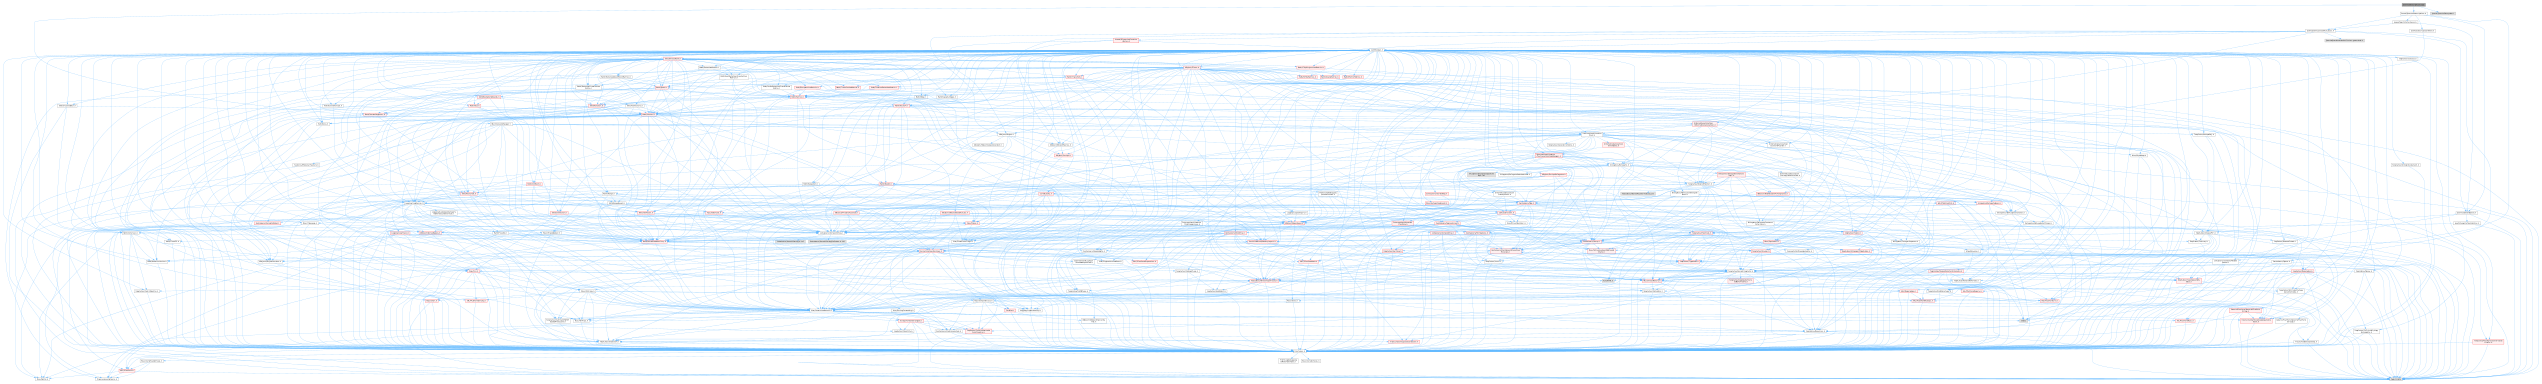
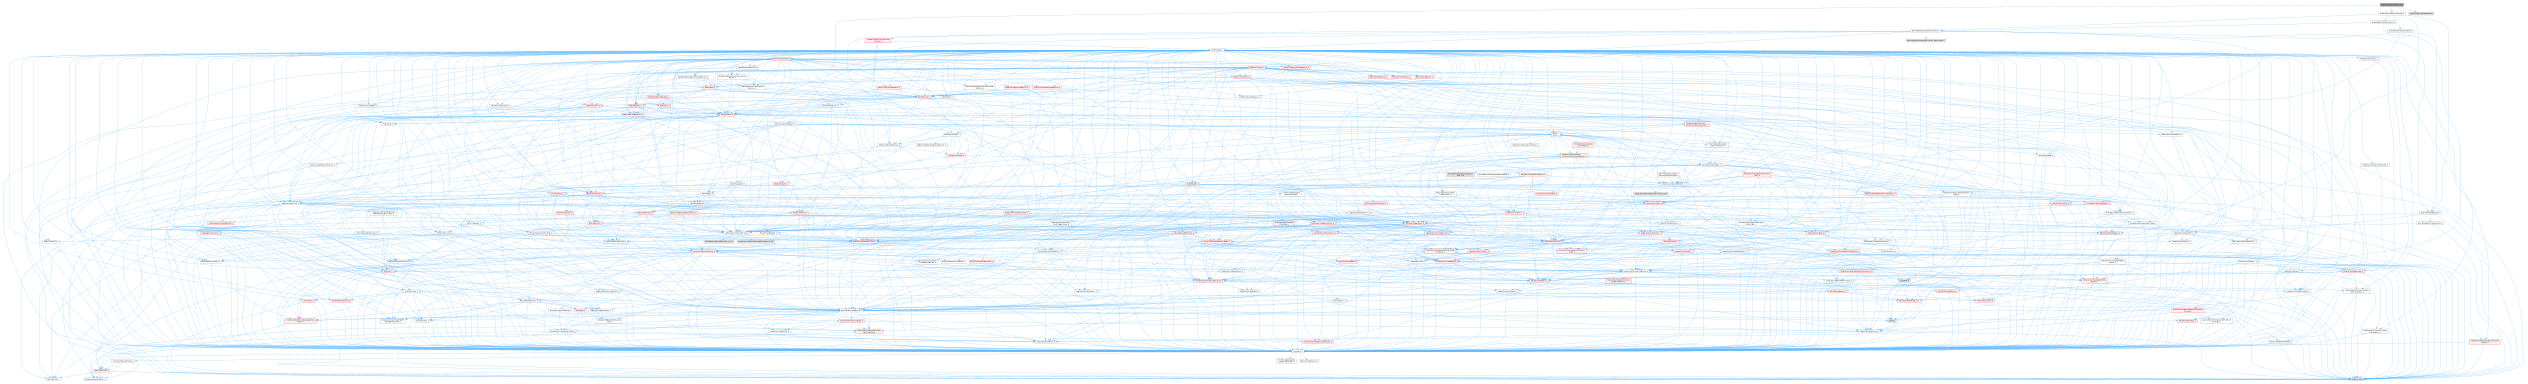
node "Internationalization /Text.h": label "Internationalization /Text.h" -> "Float /Text.h"
node "Misc/AccessDetection.h": added
node "Math/Float16.h": label "Math/Float16.h" -> "UnrealTemplate/Float16.h"
